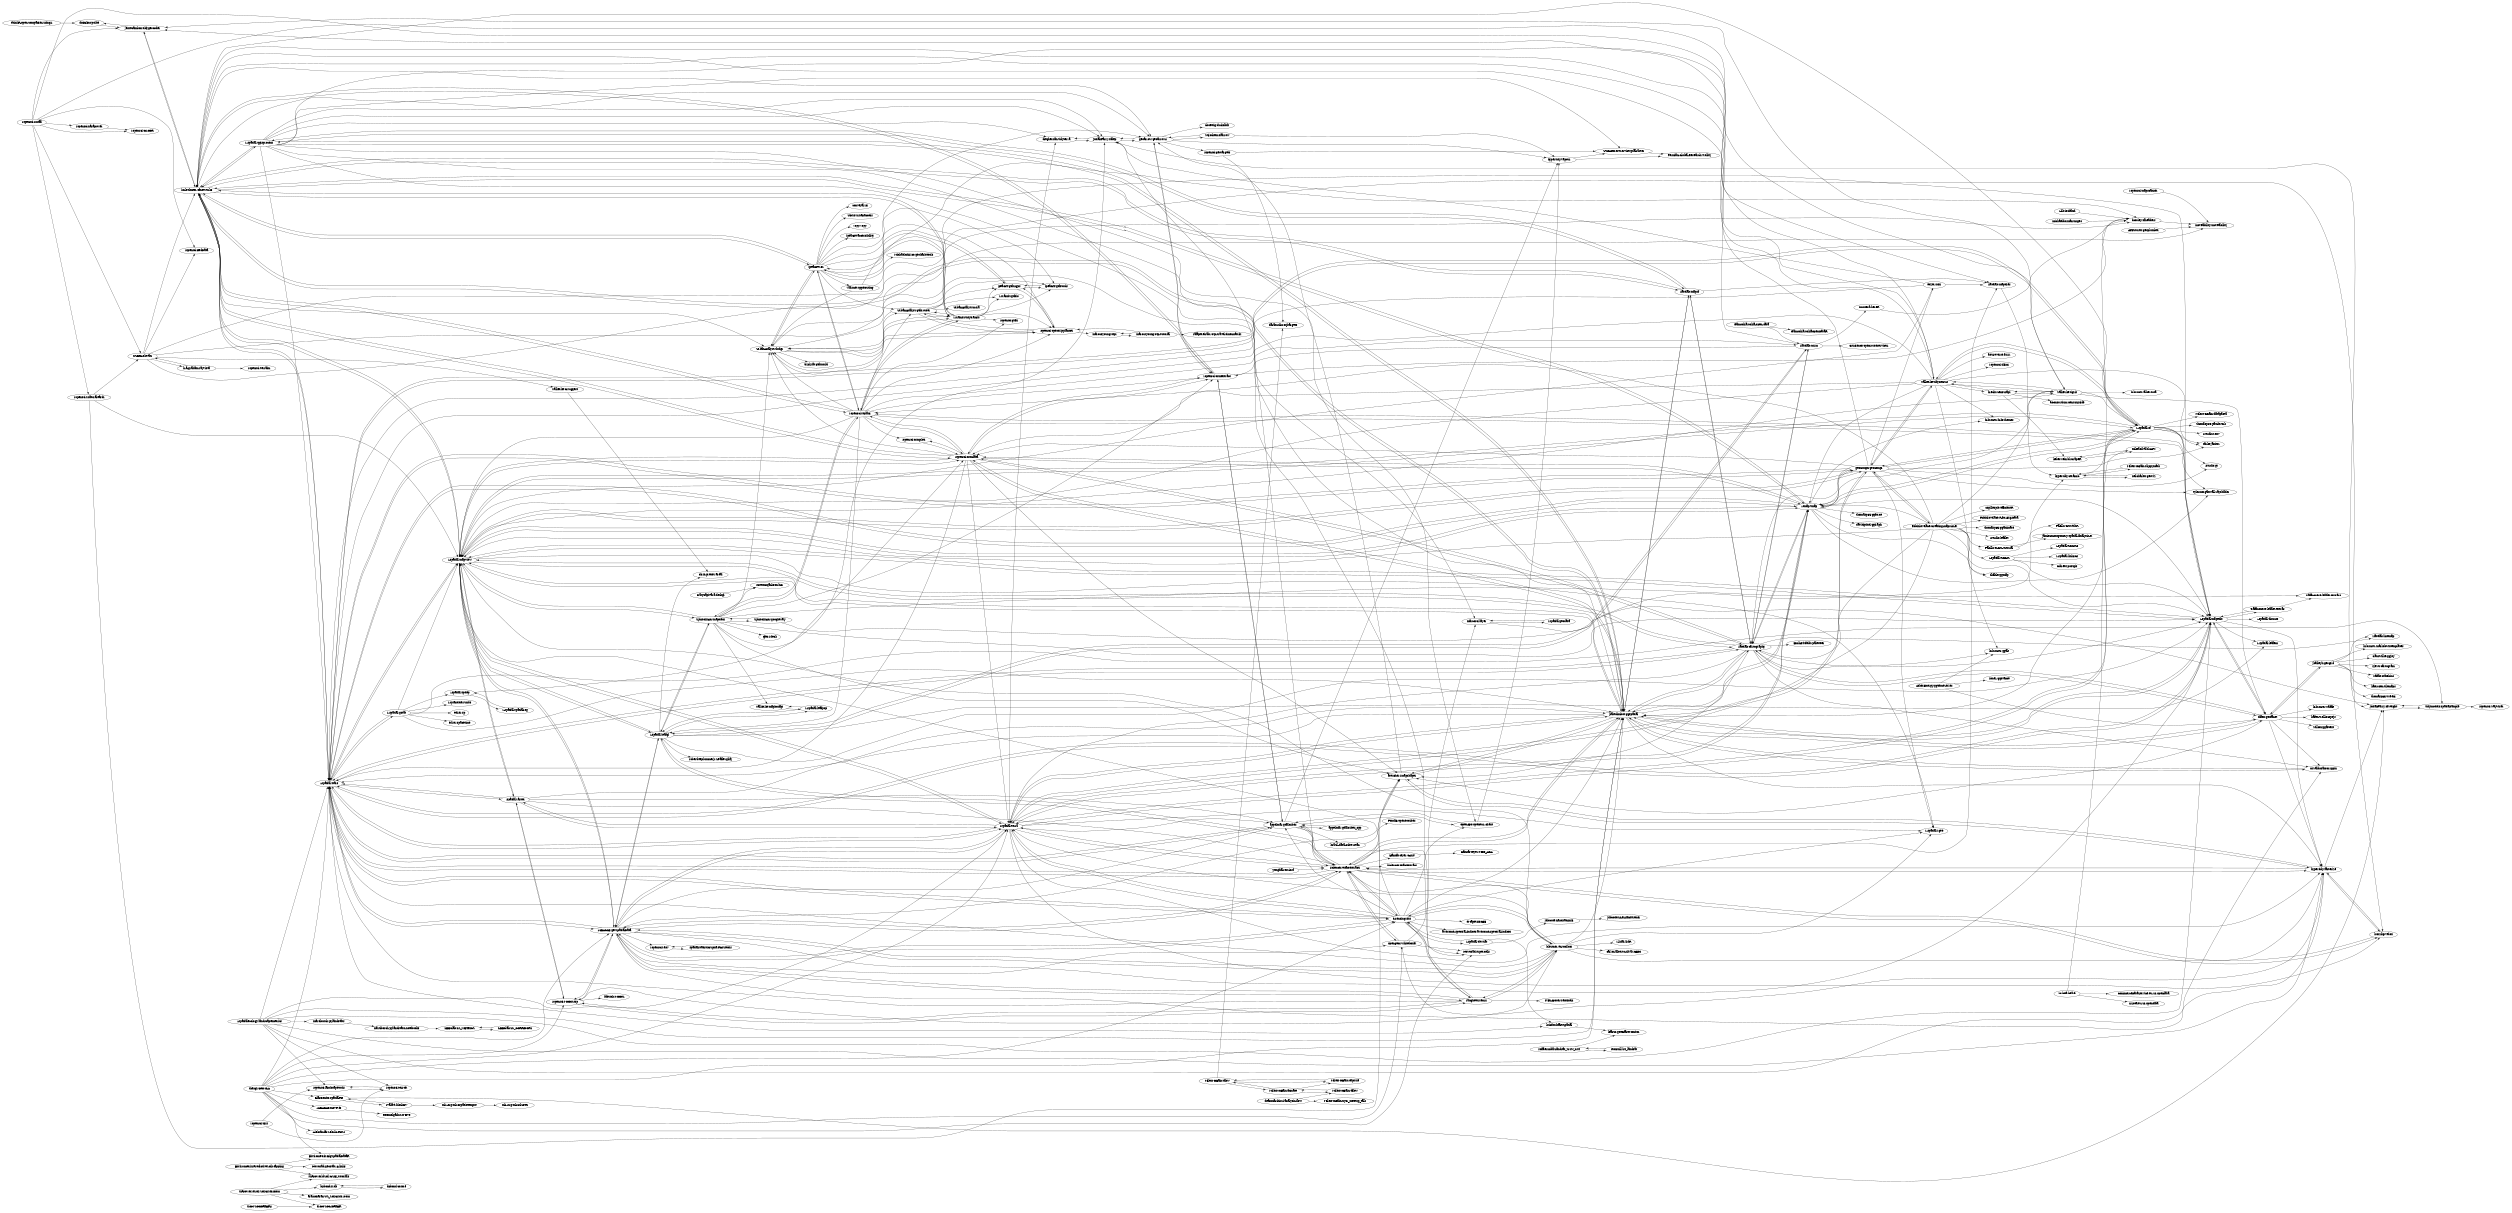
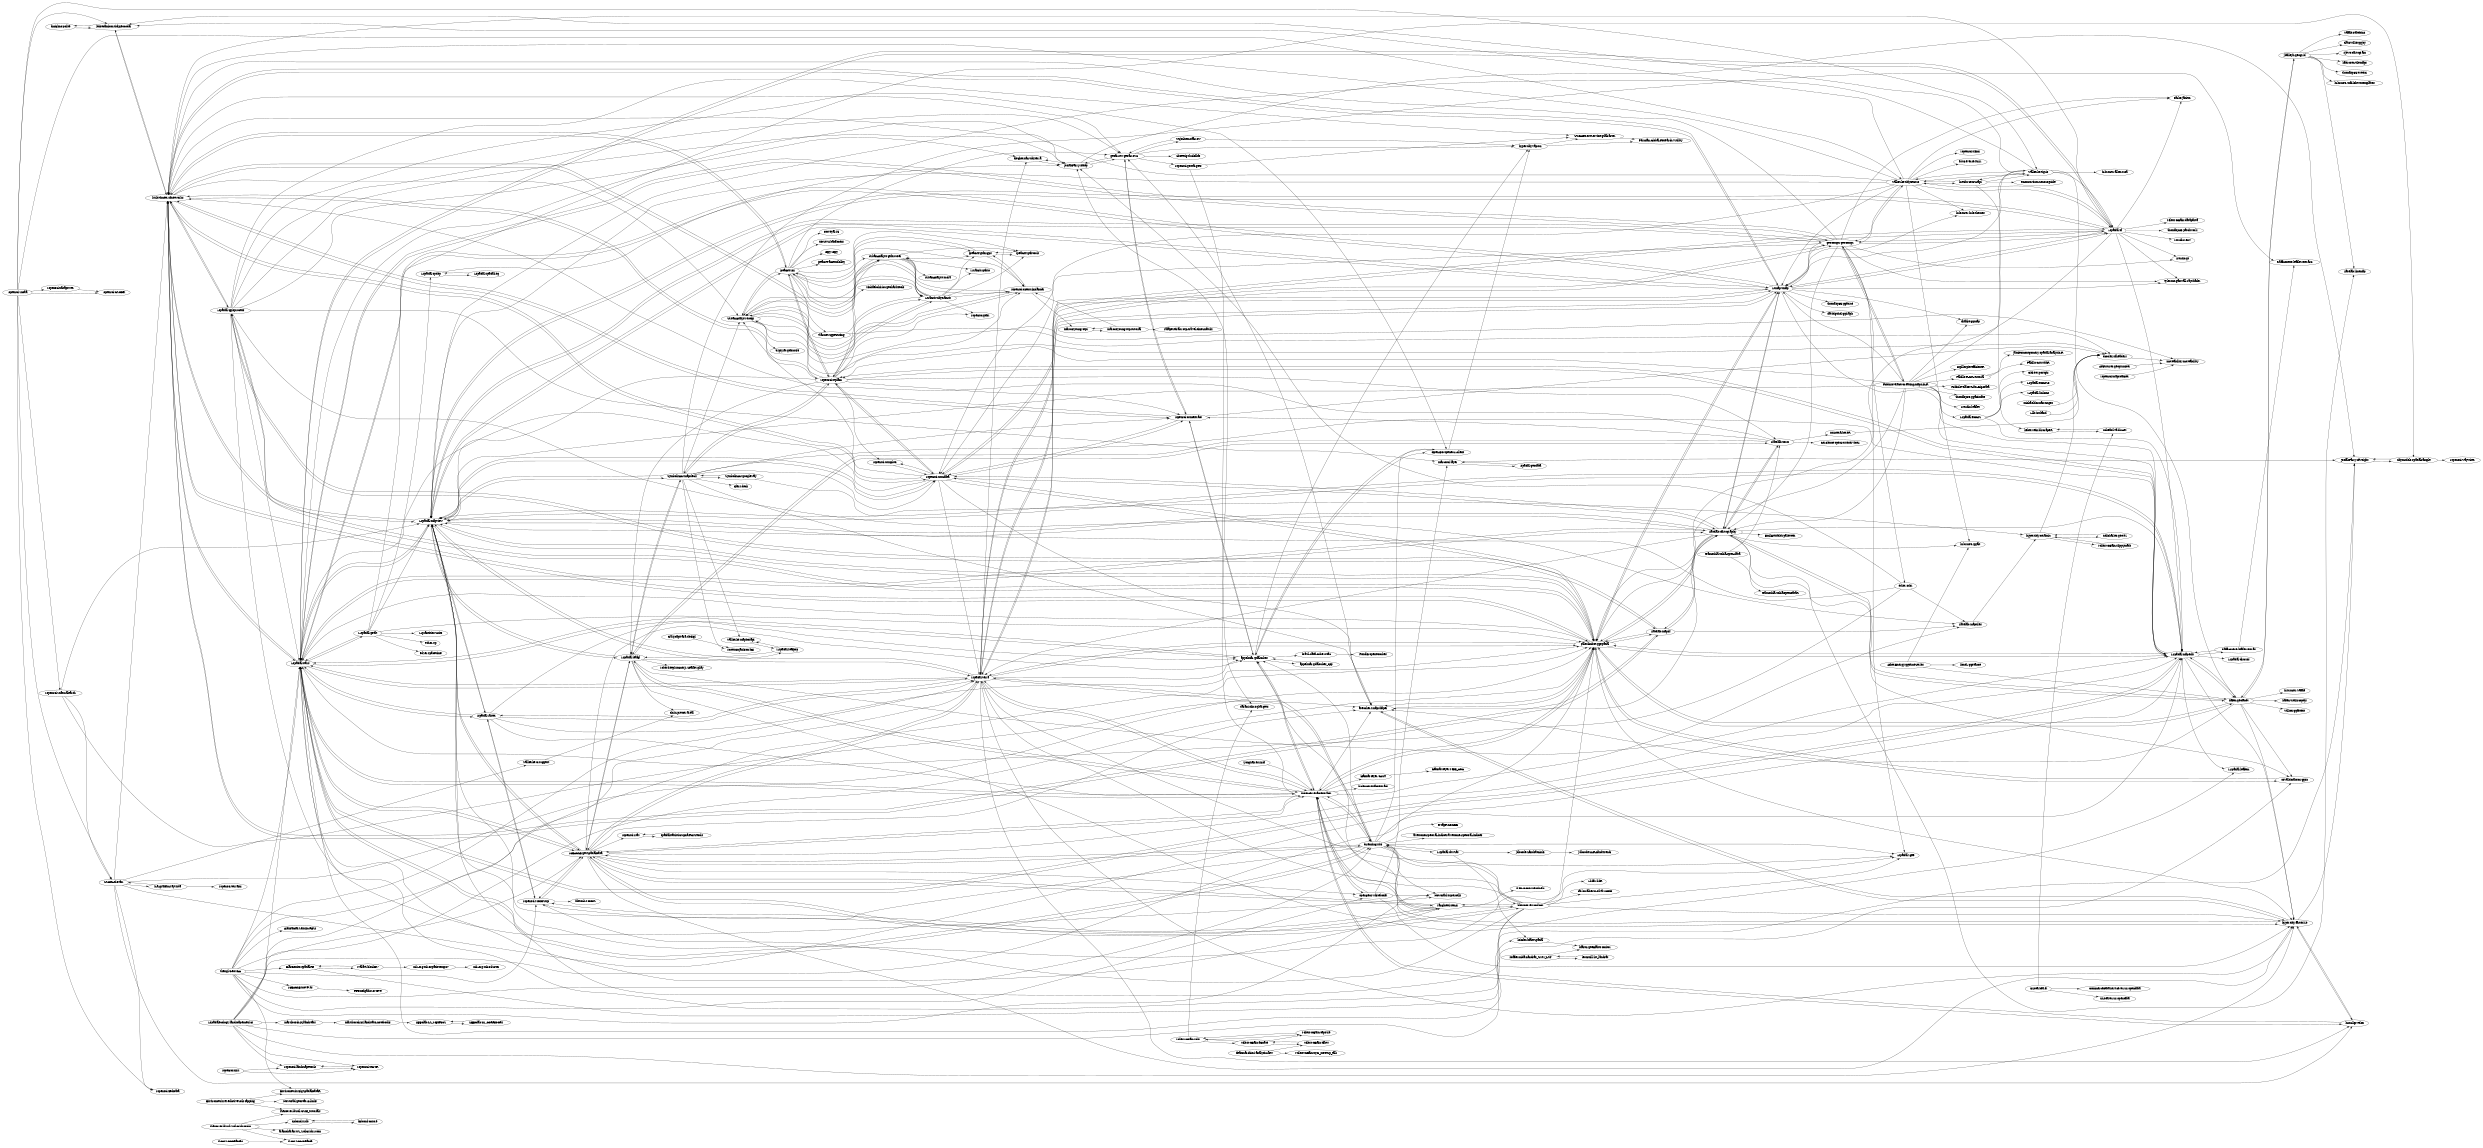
node "ThinkR-open/companies-using-r": removed
node "ropensci/renv": label "ropensci/renv" -> "ropensci/rsat"
node "MilesMcBain/tflow": label "MilesMcBain/tflow" -> "MilesMcBain/sdsr"
